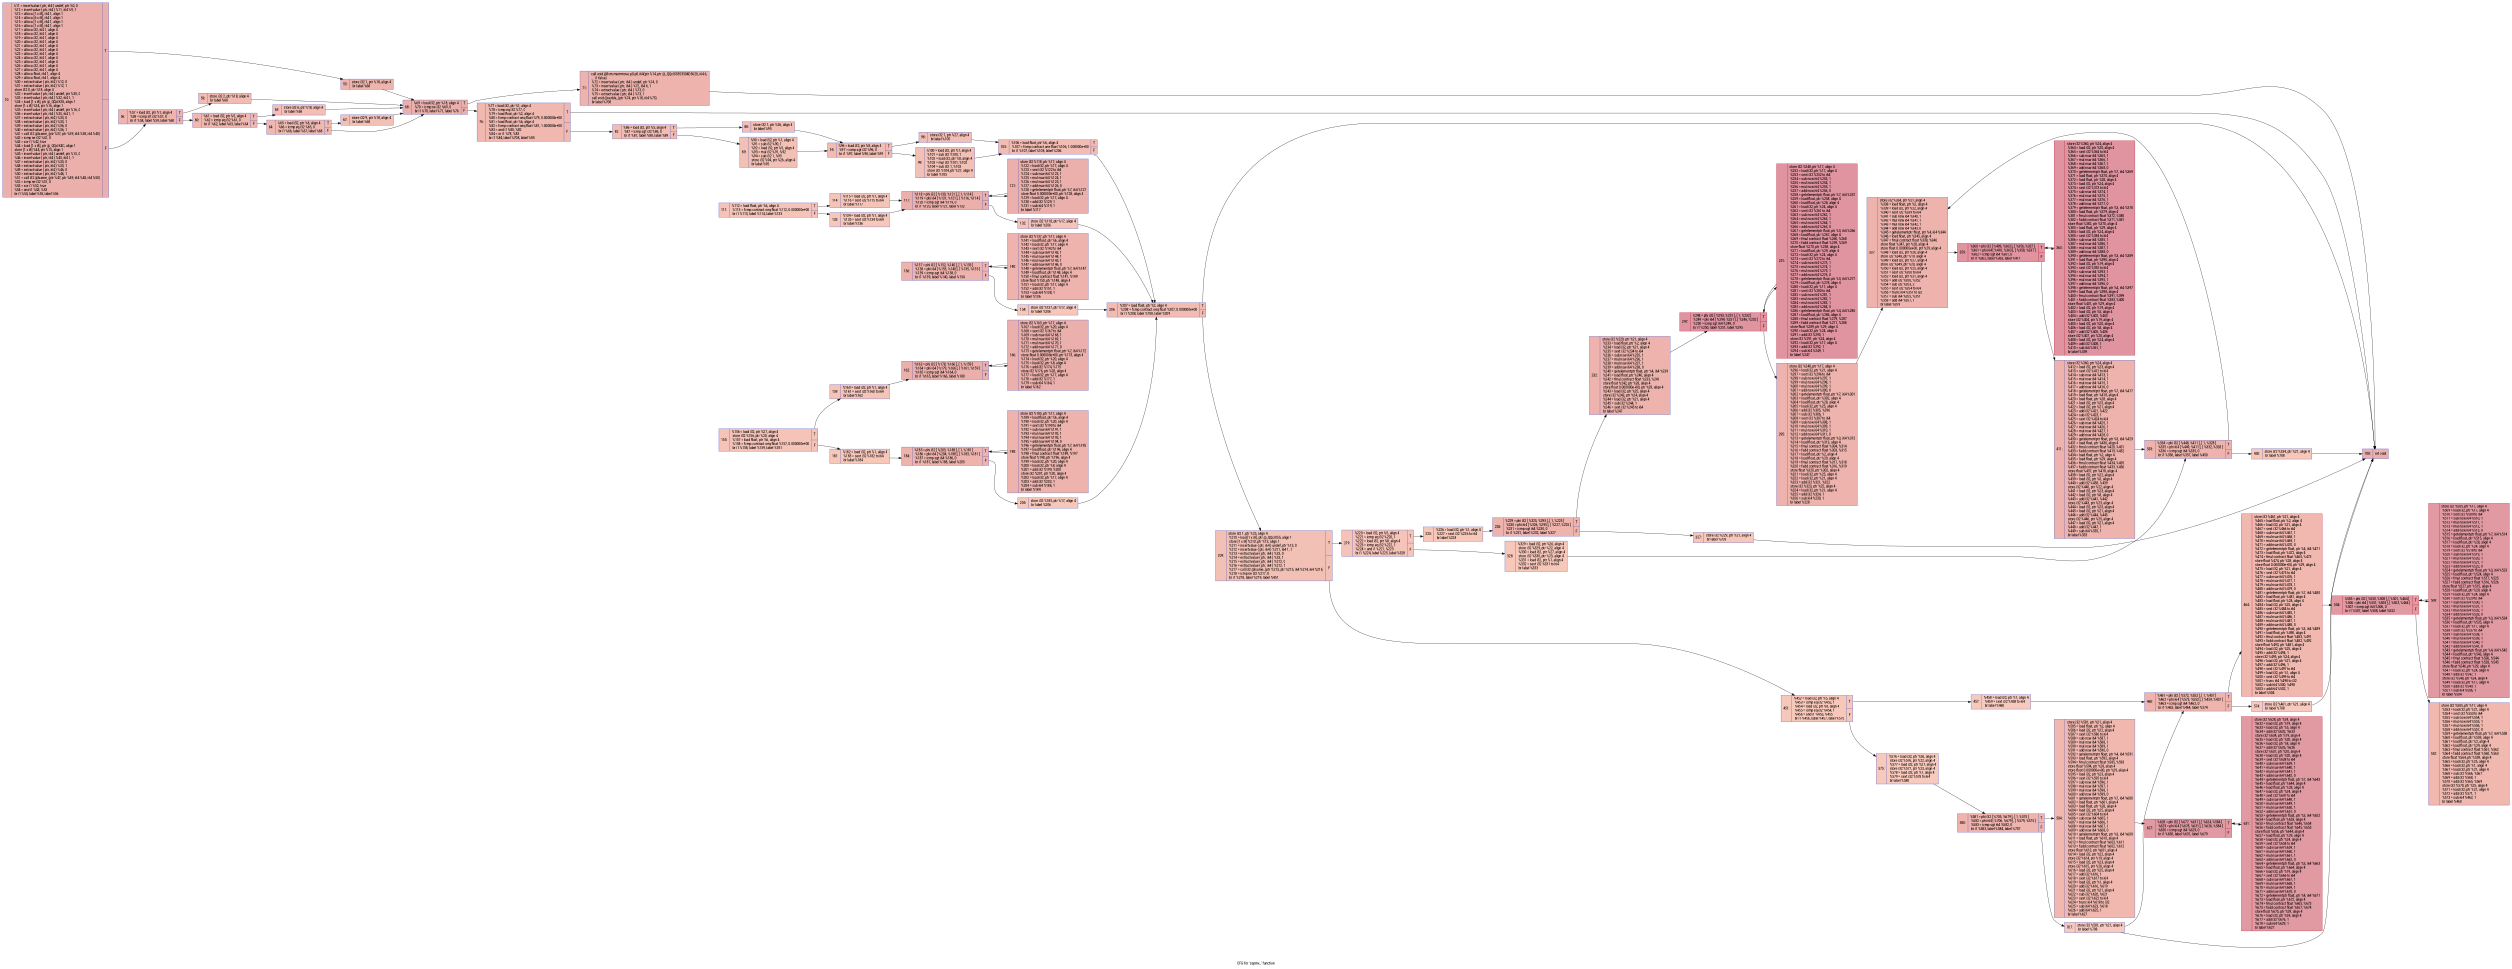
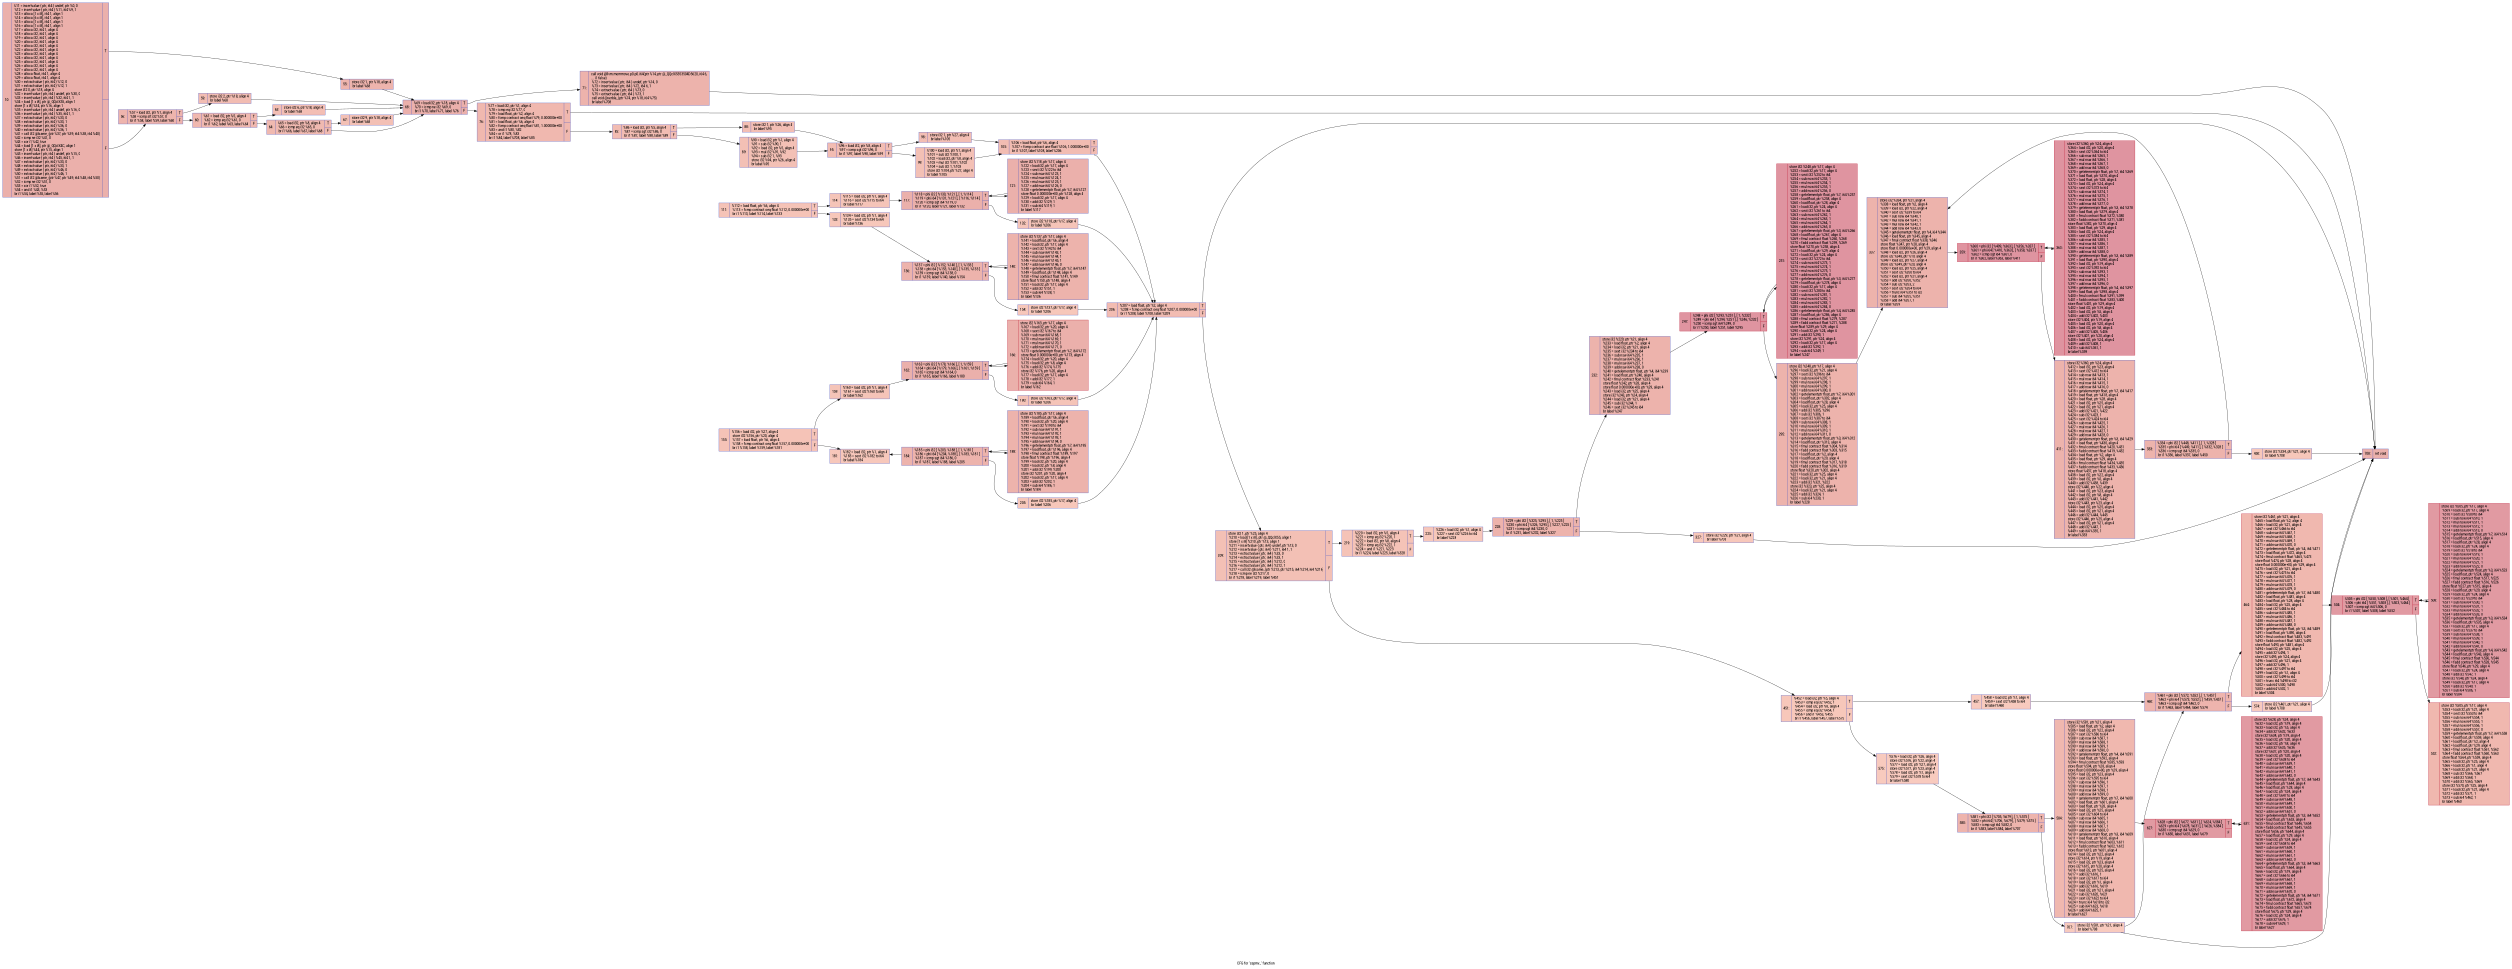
edge "133:" -> "117:": now "133:" -> "136:"
node "166:": color #3d50c3ff -> #b70d28ff
node "180:": added
edge "181:" -> "184:": reversed
node "328:": removed
node "552:": color #3d50c3ff -> #b70d28ff
